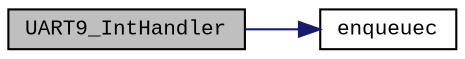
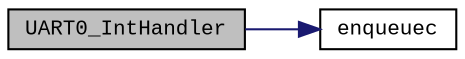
node "UART9_IntHandler": label "UART9_IntHandler" -> "UART0_IntHandler"
